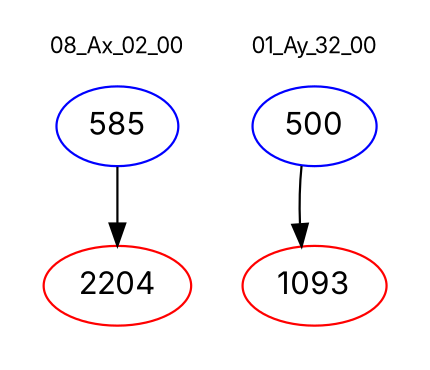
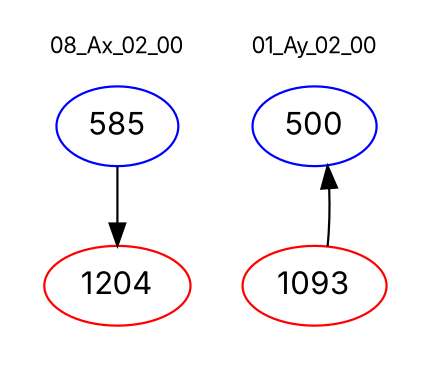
cluster "01_Ay_32_00": label "01_Ay_32_00" -> "01_Ay_02_00"
edge "500" -> "1093": reversed
node "2204": label "2204" -> "1204"
